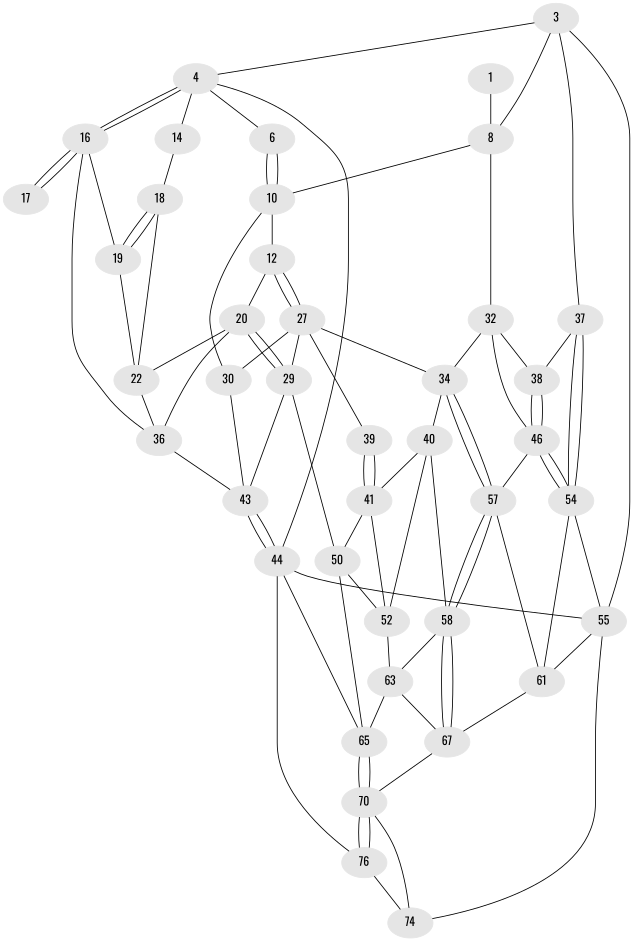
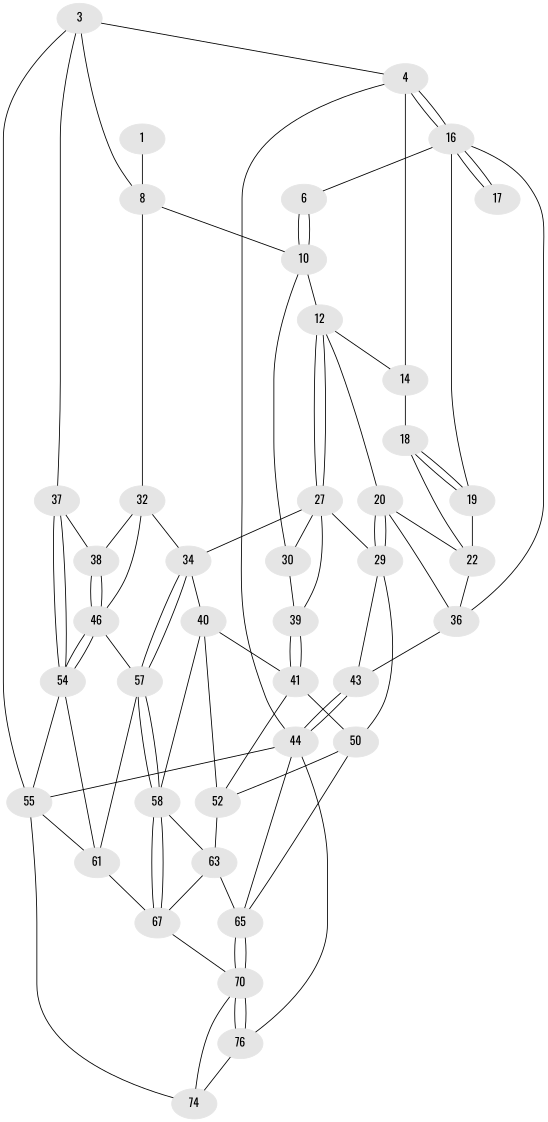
edge "4" -- "6": now "16" -- "6"
edge "12" -- "14": added
edge "30" -- "43": now "30" -- "39"
